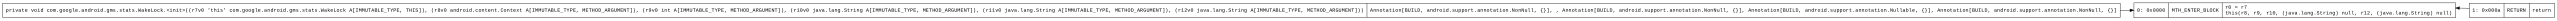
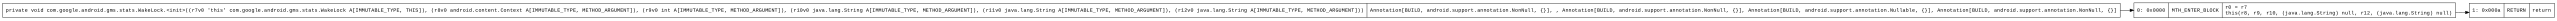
edge "1: 0x000a" -> "0: 0x0000": reversed
